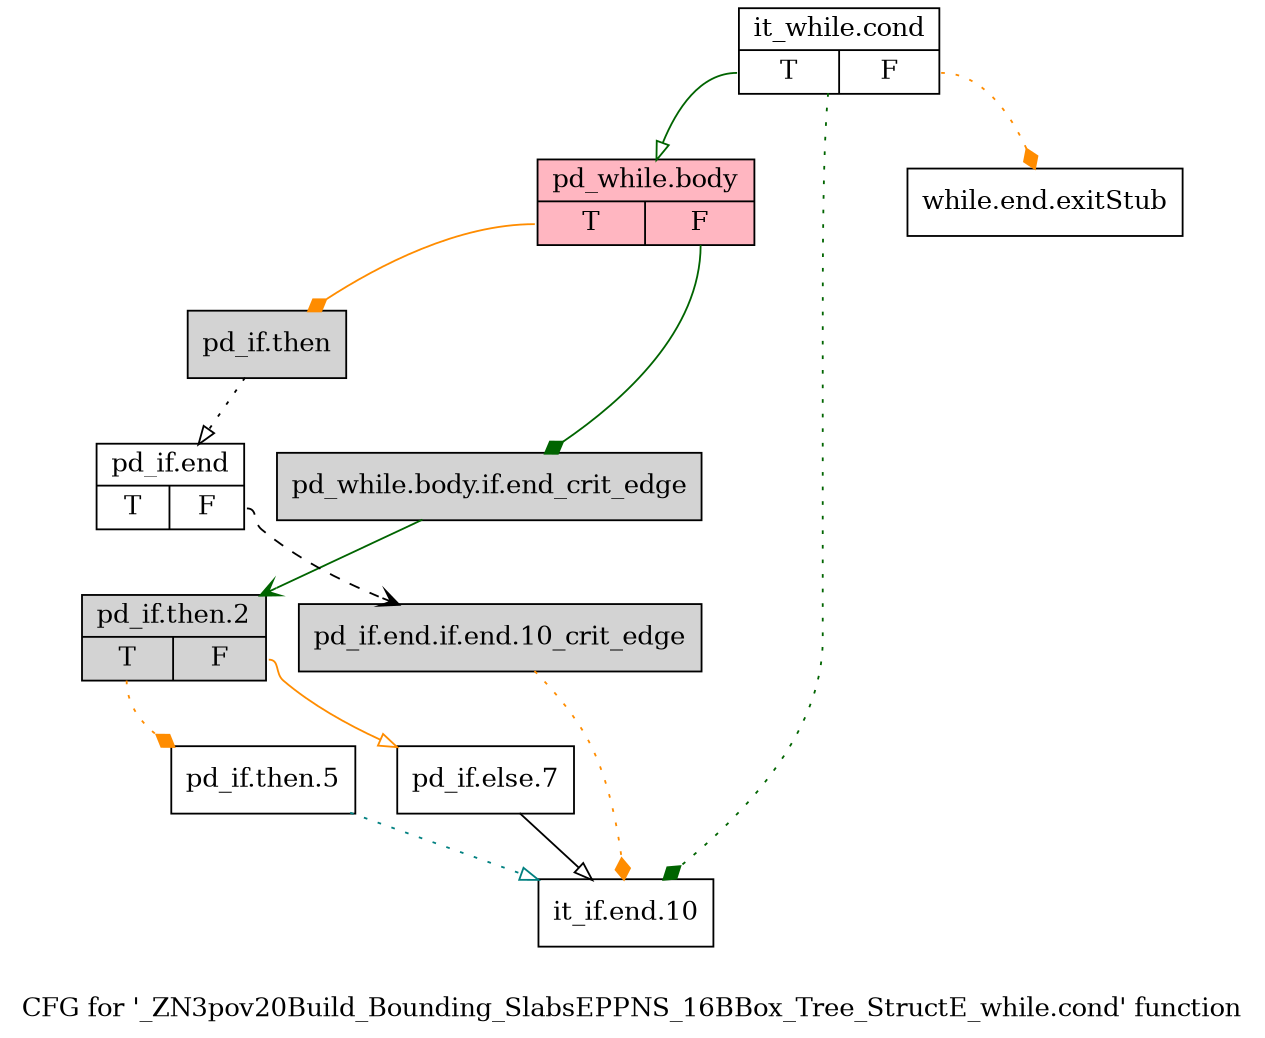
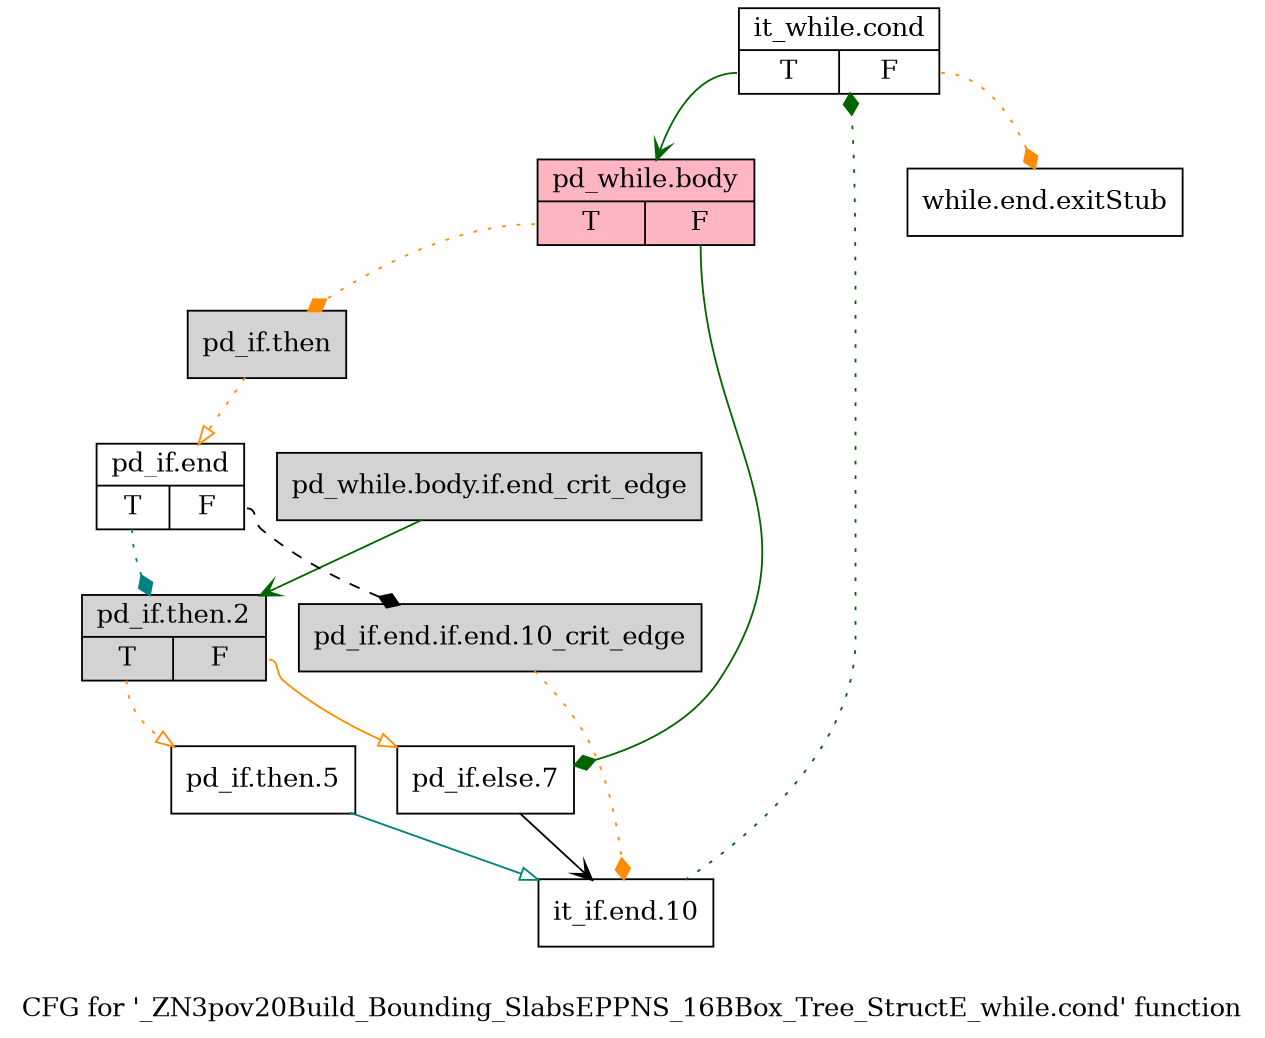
edge "it_while.cond" -> "pd_while.body": arrowhead onormal -> vee
edge "pd_while.body" -> "pd_if.then": style solid -> dotted
edge "pd_while.body" -> "pd_while.body.if.end_crit_edge": now "pd_while.body" -> "pd_if.else.7"
edge "pd_if.then" -> "pd_if.end": color black -> darkorange
edge "it_while.cond" -> "it_if.end.10": reversed
edge "pd_if.end" -> "pd_if.then.2": added
edge "pd_if.end" -> "pd_if.end.if.end.10_crit_edge": arrowhead vee -> diamond
edge "pd_if.then.2" -> "pd_if.then.5": arrowhead diamond -> onormal
edge "pd_if.else.7" -> "it_if.end.10": arrowhead onormal -> vee
edge "pd_if.then.5" -> "it_if.end.10": style dotted -> solid
